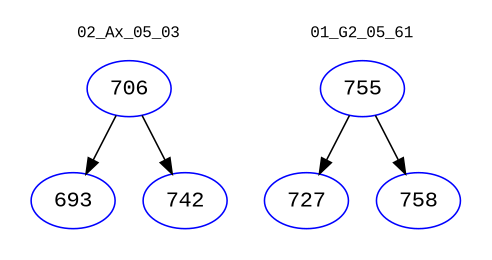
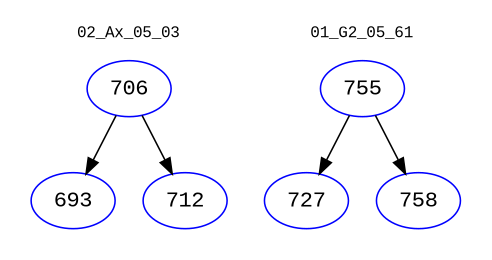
node "742": label "742" -> "712"
